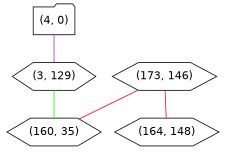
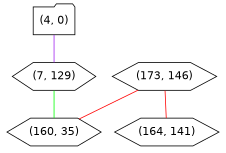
node "(3, 129)": label "(3, 129)" -> "(7, 129)"
node "(164, 148)": label "(164, 148)" -> "(164, 141)"
